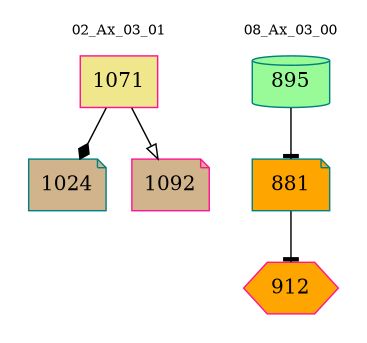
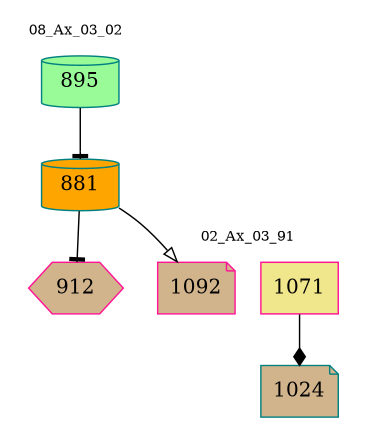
cluster "02_Ax_03_01": label "02_Ax_03_01" -> "02_Ax_03_91"
cluster "08_Ax_03_00": label "08_Ax_03_00" -> "08_Ax_03_02"
edge "1071" -> "1092": now "881" -> "1092"
node "881": shape note -> cylinder
node "912": fillcolor orange -> tan
